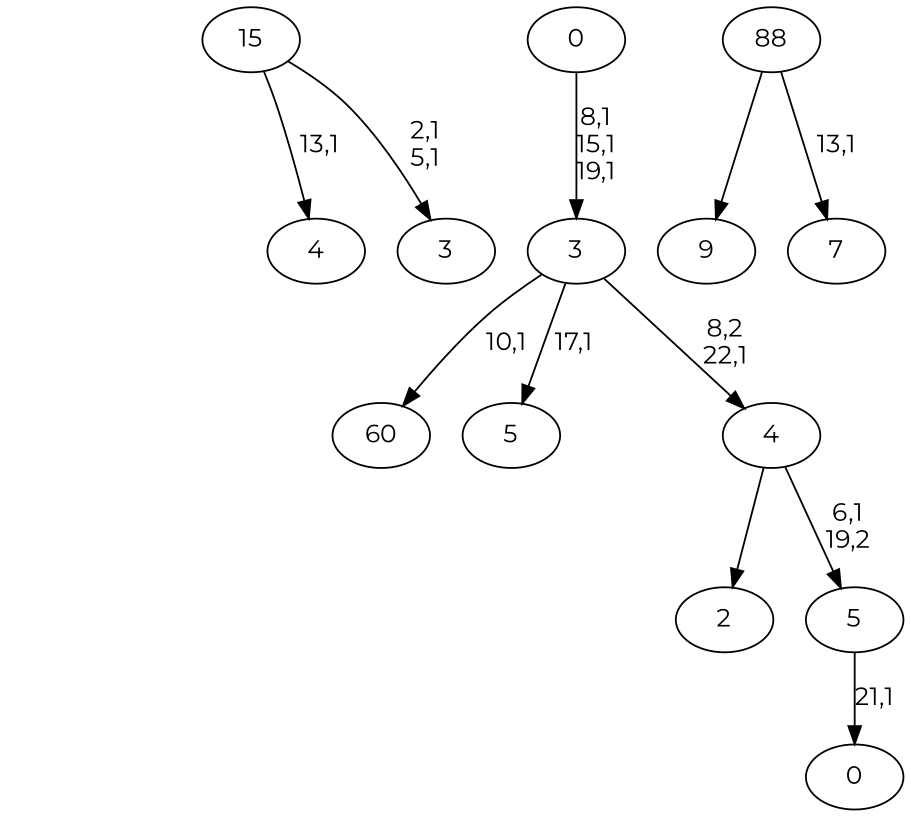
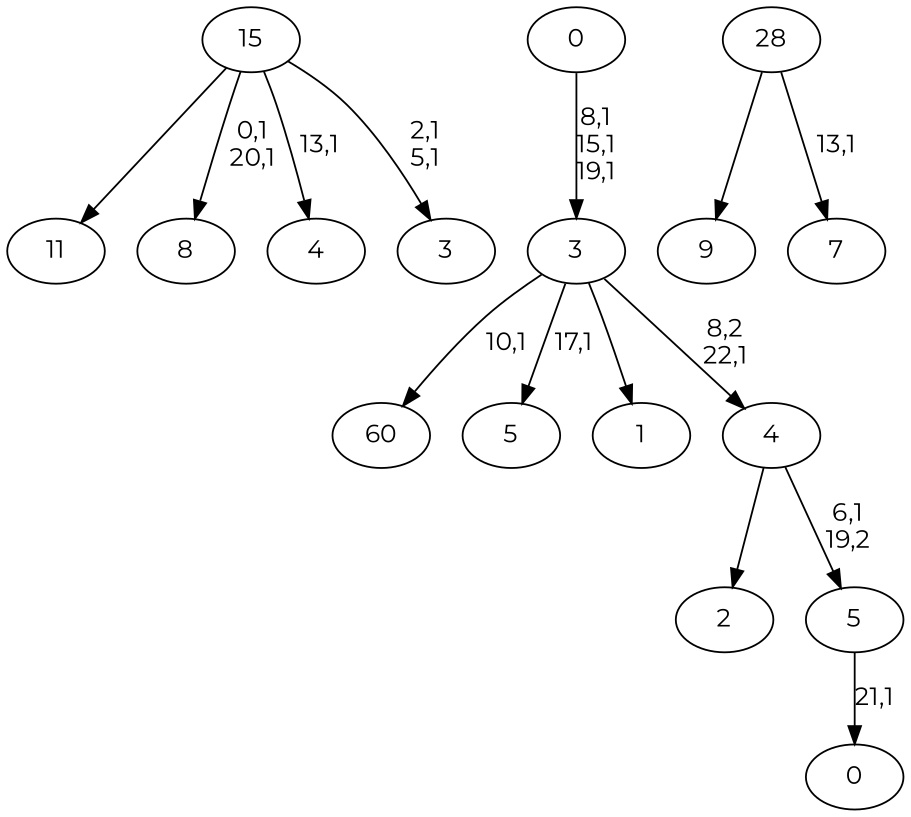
node "88": label "88" -> "28"
node "11": added
node "8": added
node "1": added
